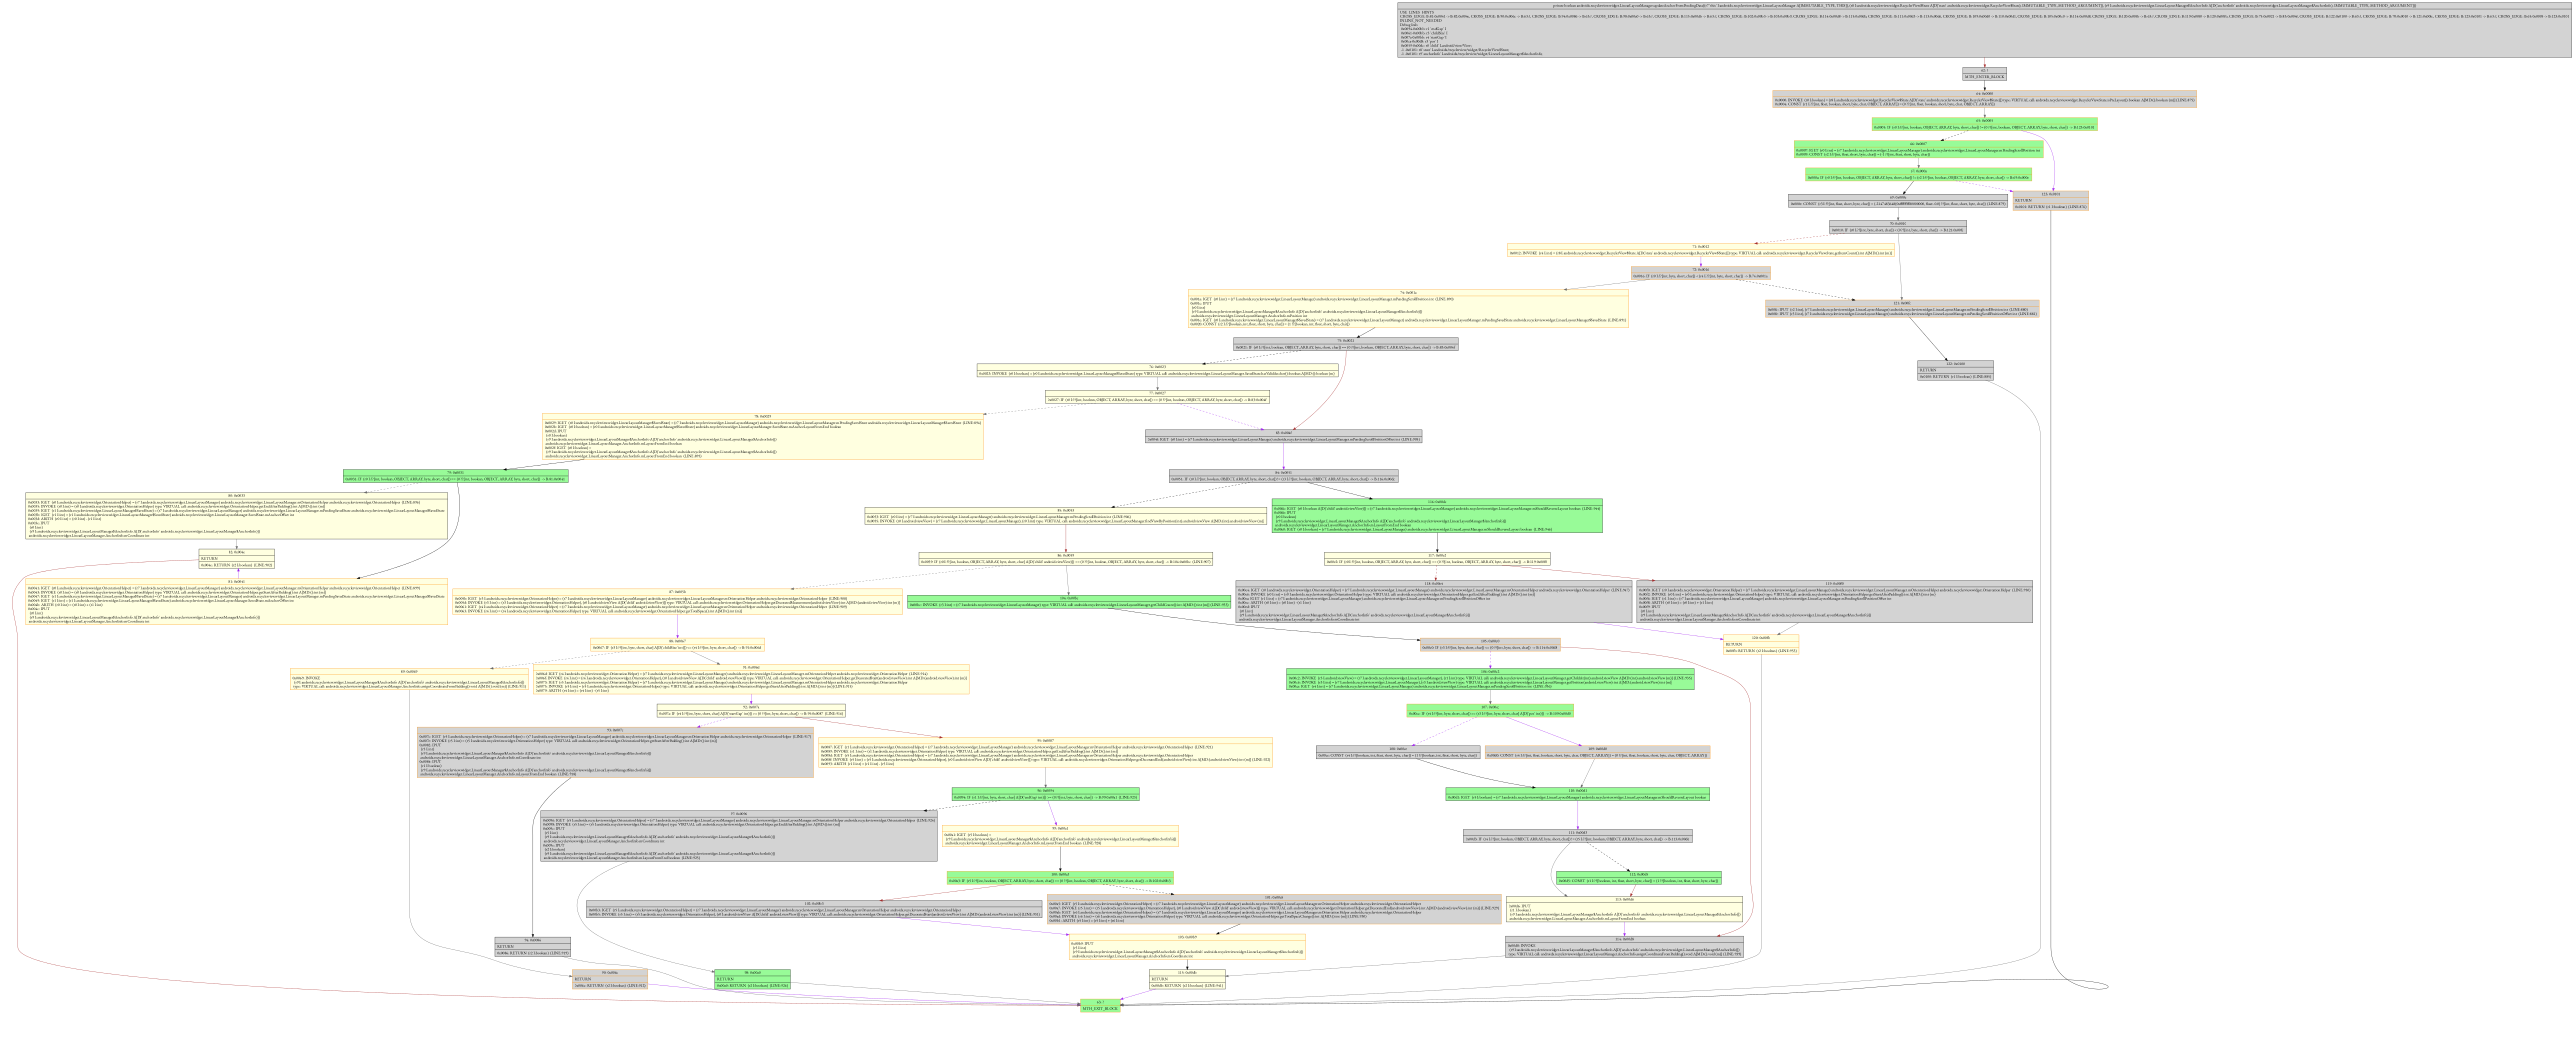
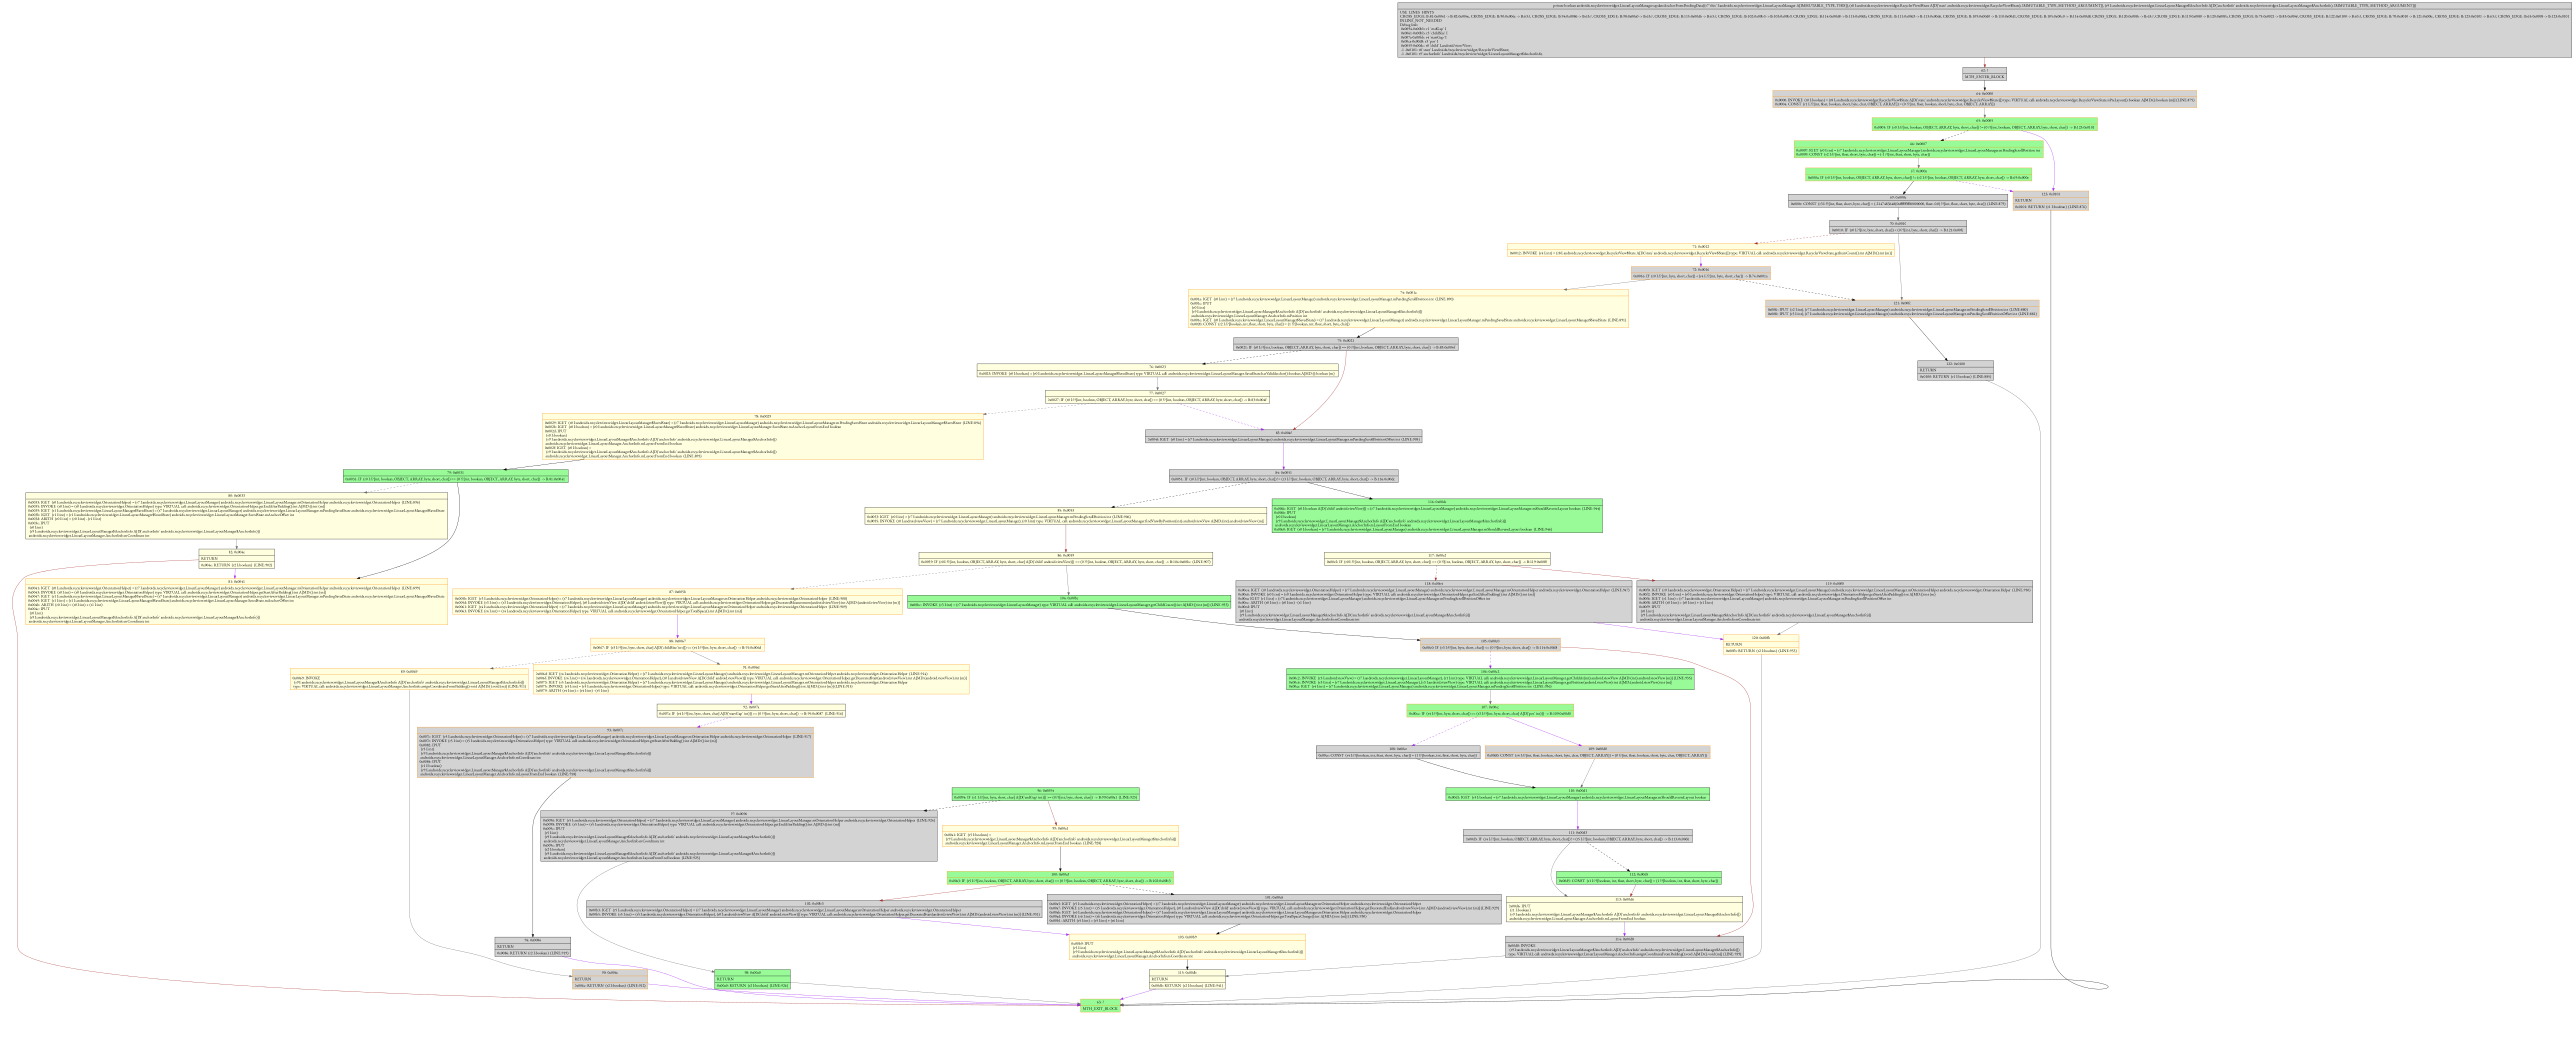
edge "116: 0x00dc" -> "117: 0x00e2": removed
edge "81: 0x0041" -> "82: 0x004e": reversed
node "95: 0x0087": removed
edge "96: 0x0094" -> "99: 0x00a1": color purple -> brown
node "101: 0x00a5": color darkorange -> black
edge "94: 0x0086" -> "63: ?": color gray40 -> purple
